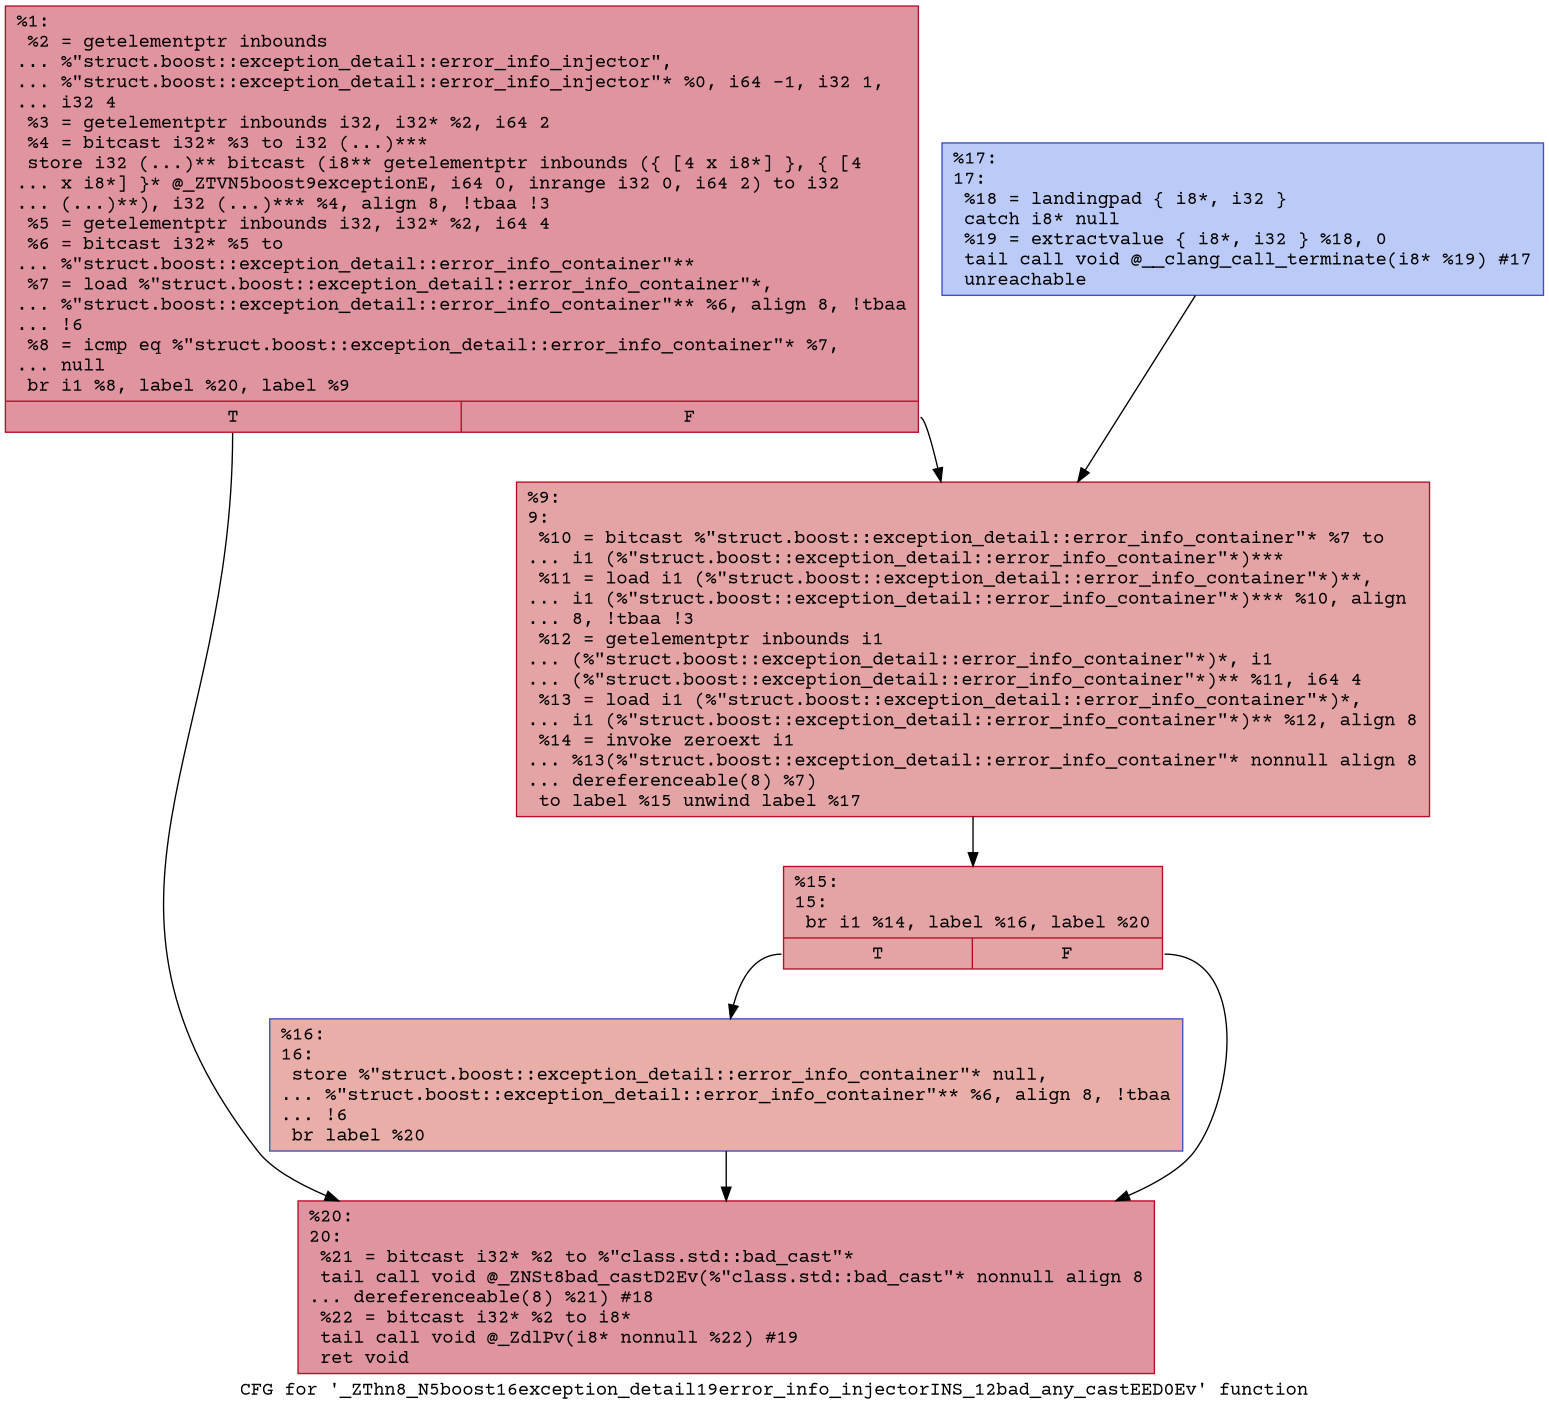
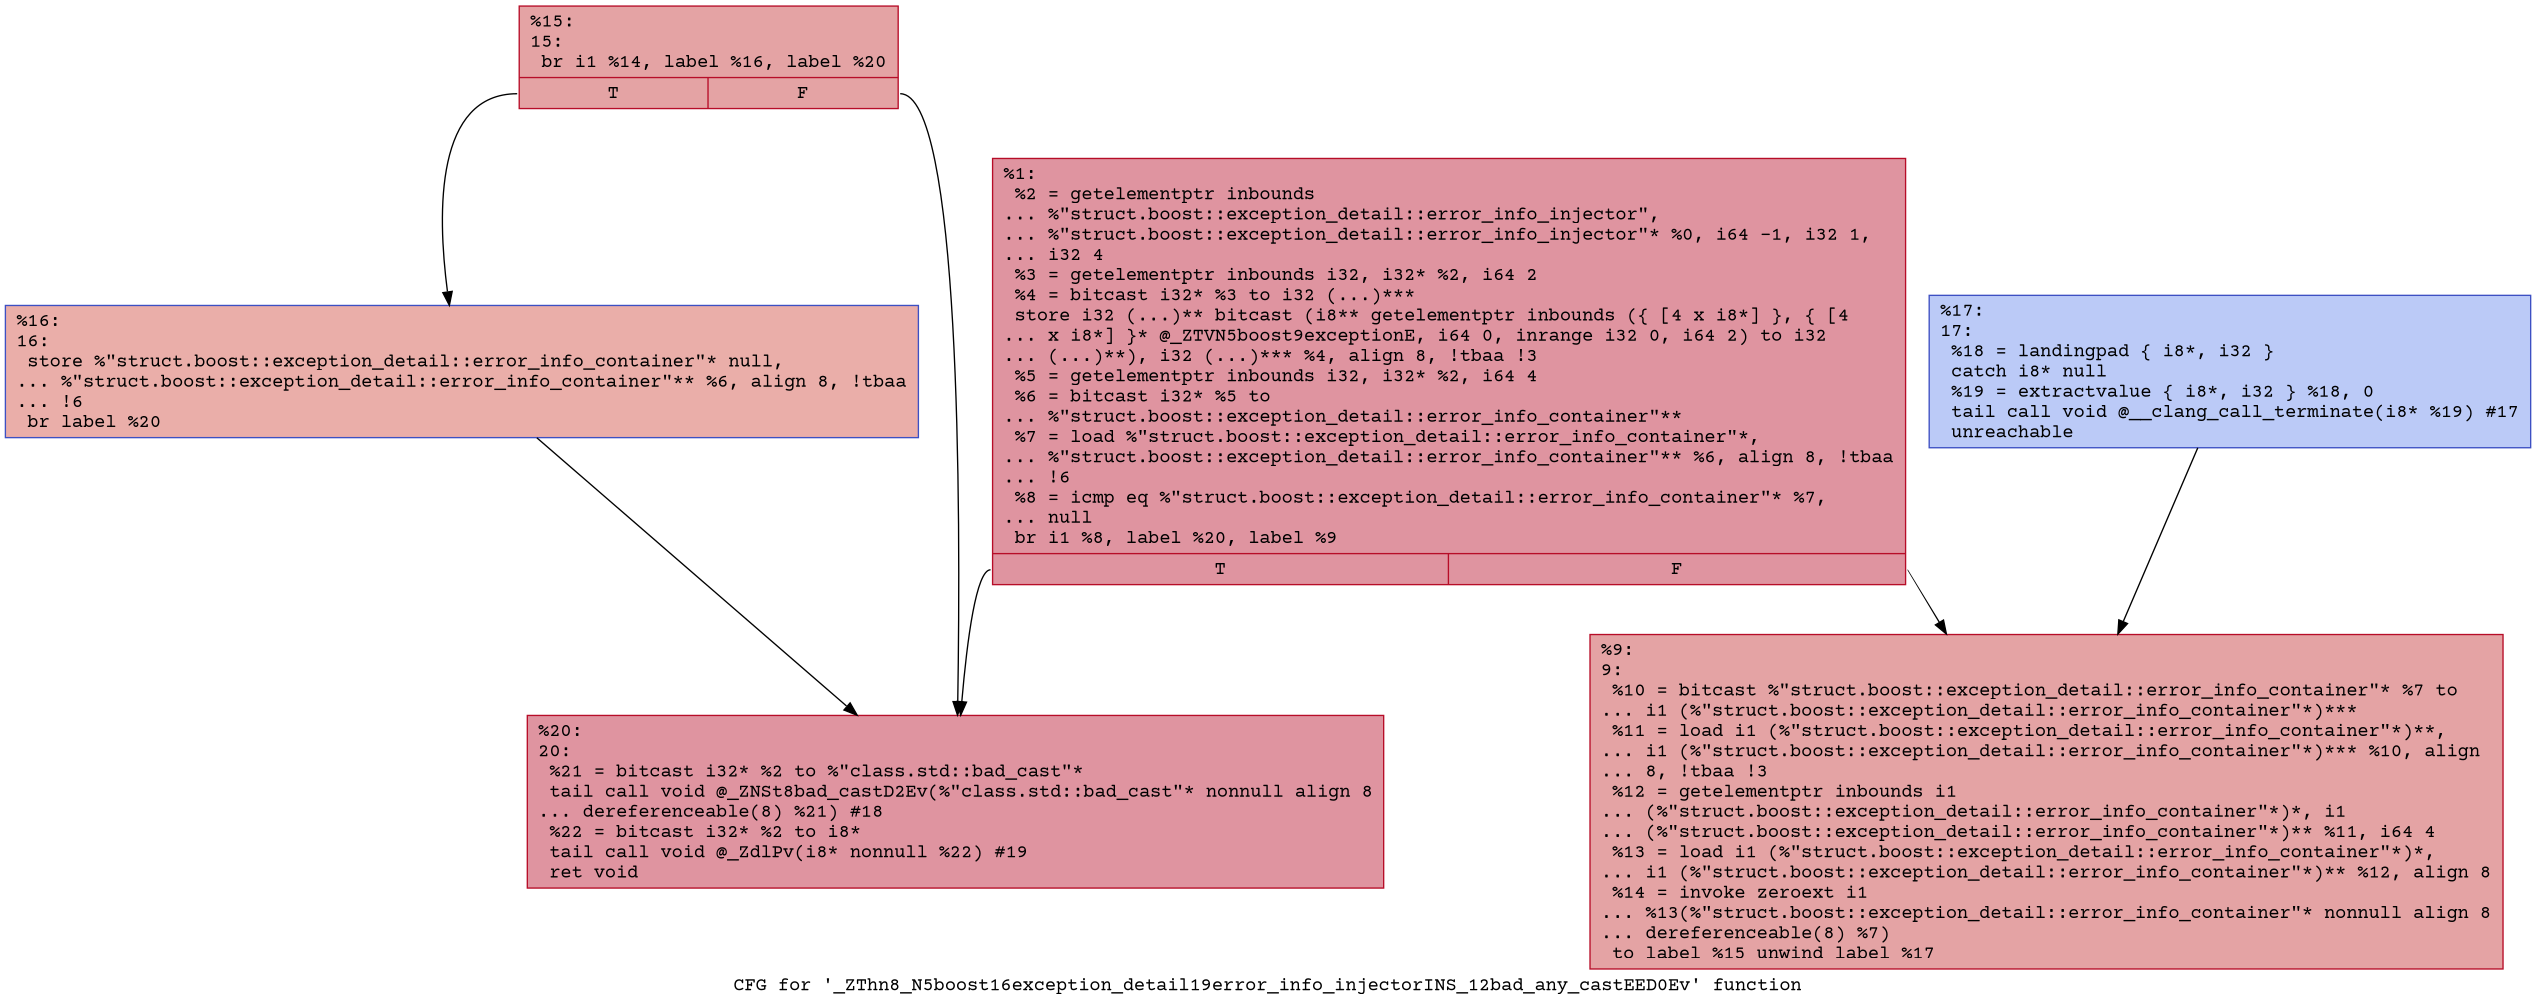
edge "%9:" -> "%15:": removed
